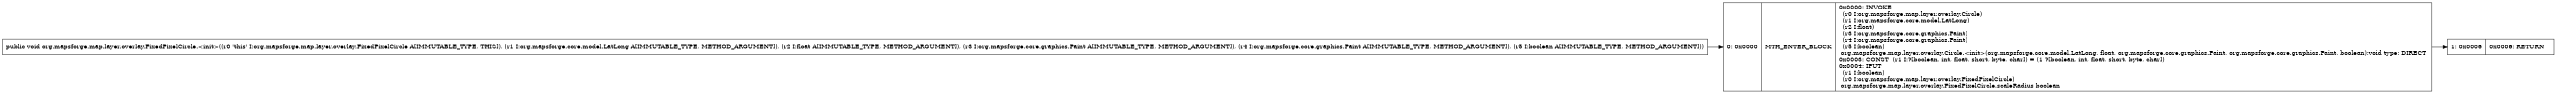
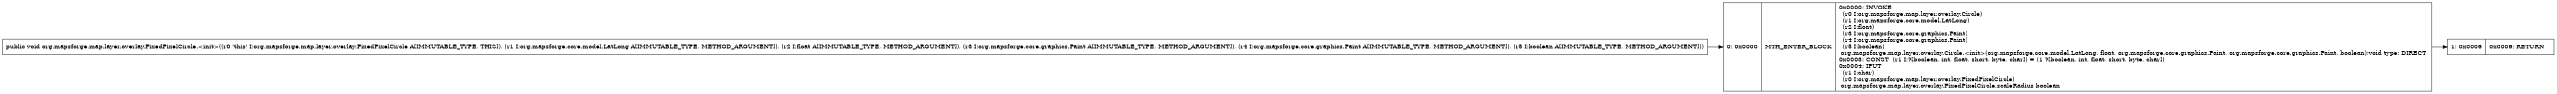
node "0: 0x0000": text "(r1 I:boolean)" -> "(r1 I:char)"
